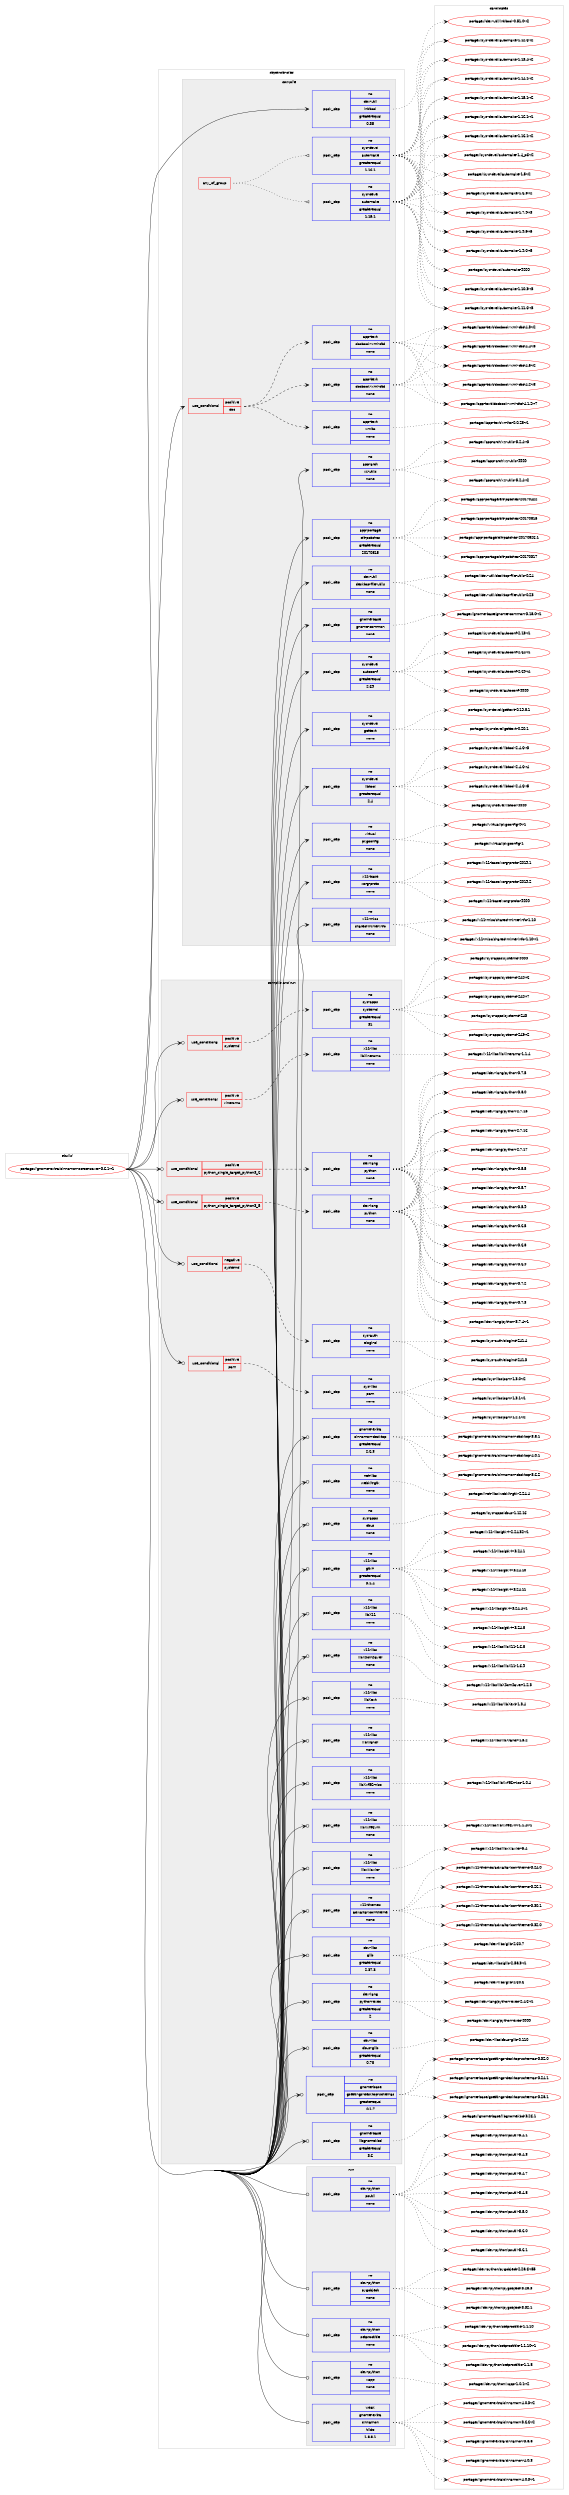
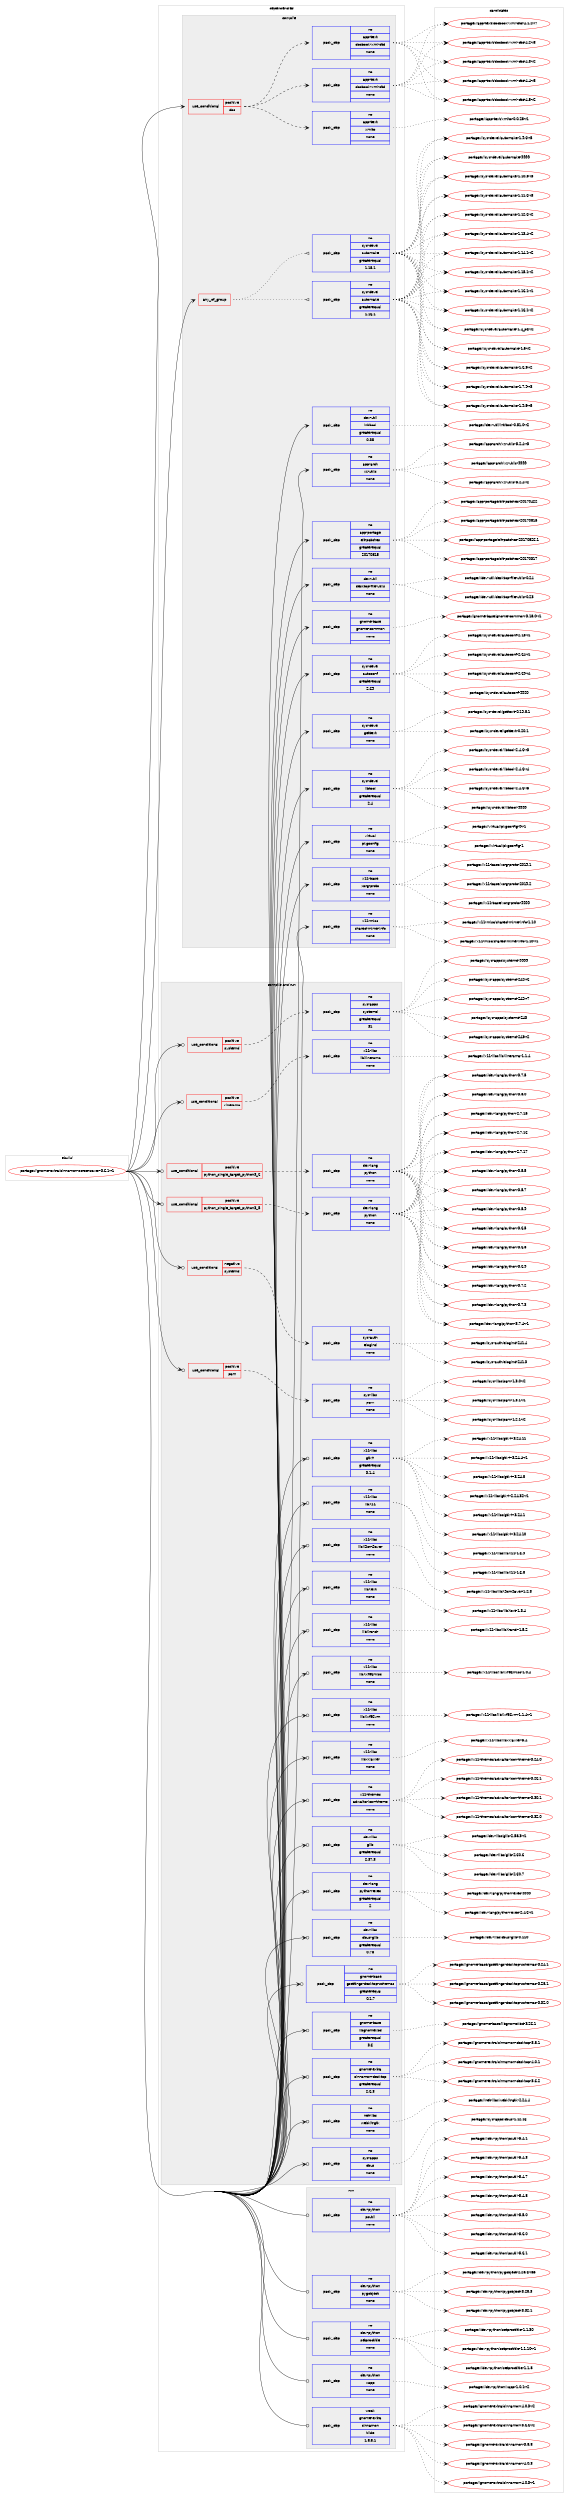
edge "portage://gnome-extra/cinnamon-screensaver-3.6.1-r1" -> "any_of_group": added
node "portage://dev-python/setproctitle-1.1.10": label "portage://dev-python/setproctitle-1.1.10" -> "portage://dev-python/setproctitle-1.1.30"
